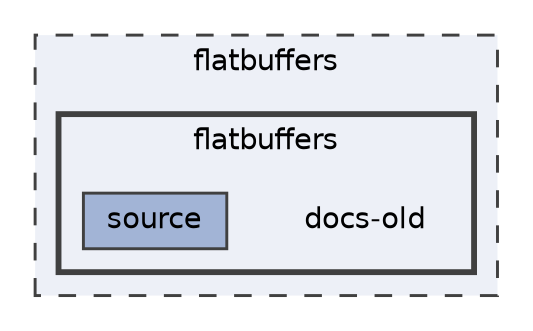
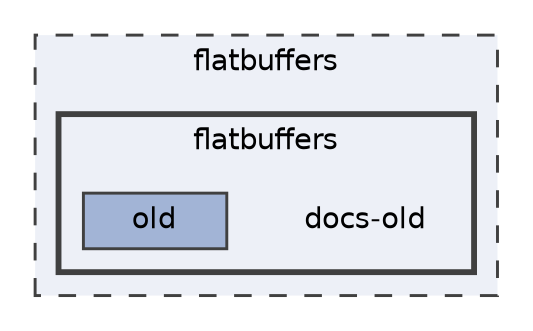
node "source": label "source" -> "old"
